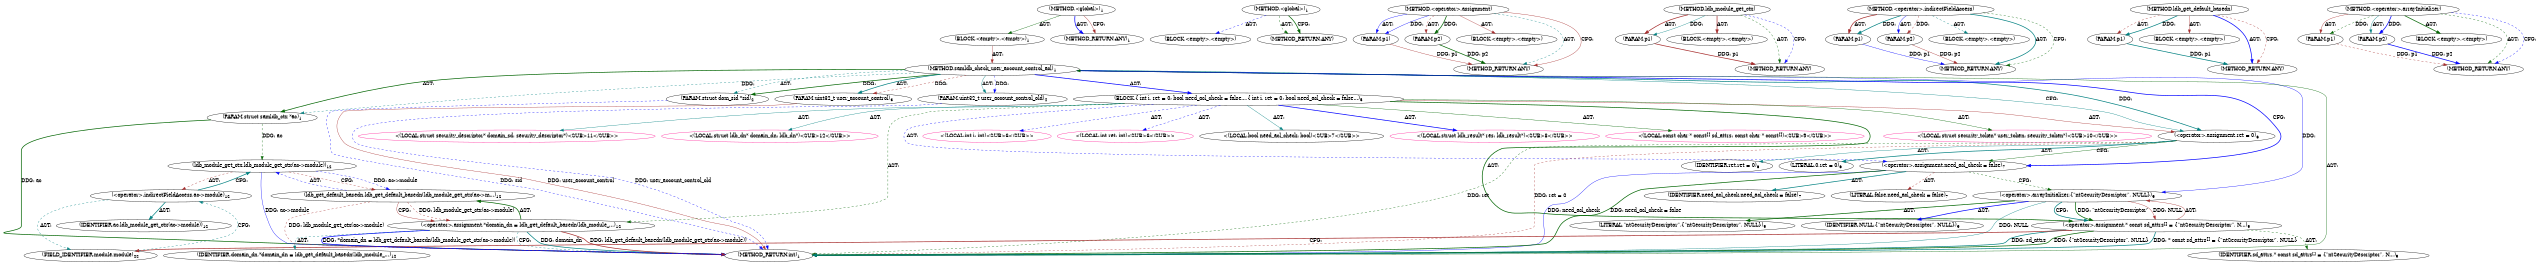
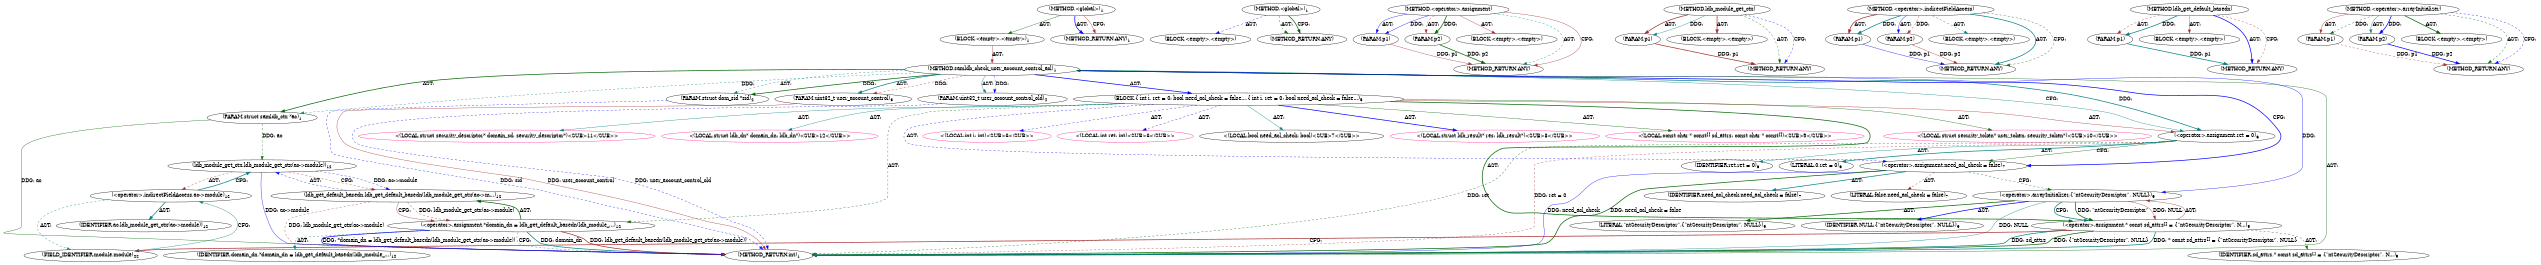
edge "(FIELD_IDENTIFIER,module,module)" -> "(<operator>.indirectFieldAccess,ac->module)": style dashed -> solid
edge "(PARAM,struct samldb_ctx *ac)" -> "(METHOD_RETURN,int)": style bold -> solid
